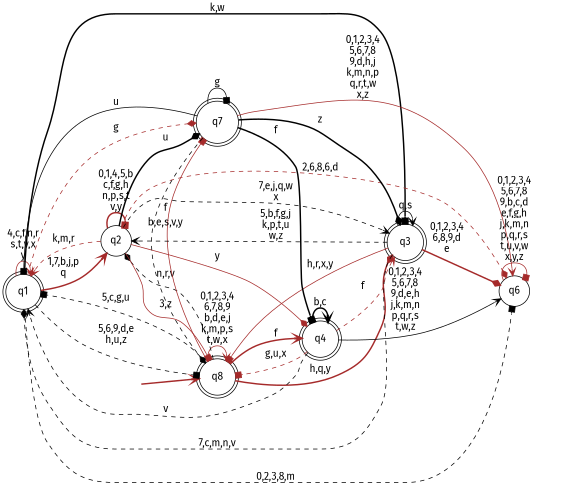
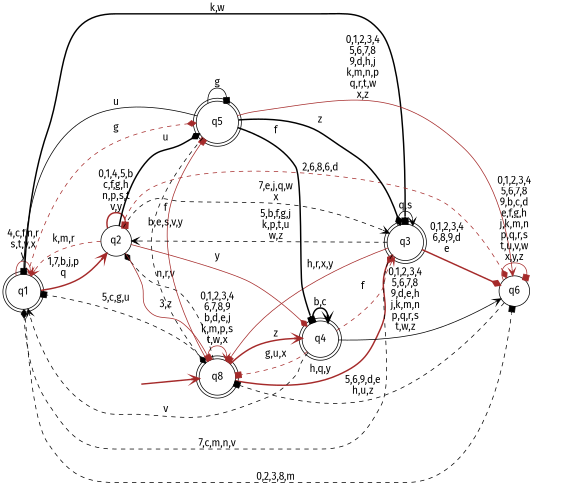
node "q7": label "q7" -> "q5"
edge "q8" -> "q4": label "f" -> "z"
edge "q1" -> "q8": now "q6" -> "q8"
